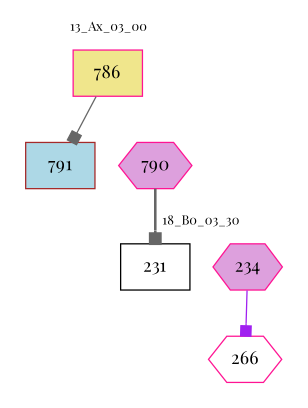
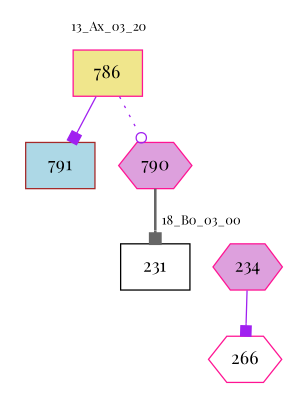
cluster "13_Ax_03_00": label "13_Ax_03_00" -> "13_Ax_03_20"
edge "786" -> "791": color gray40 -> purple
edge "786" -> "790": added
cluster "18_B0_03_30": label "18_B0_03_30" -> "18_B0_03_00"
